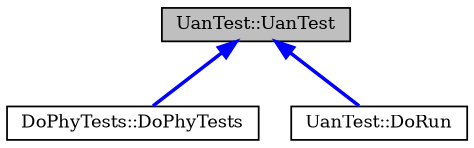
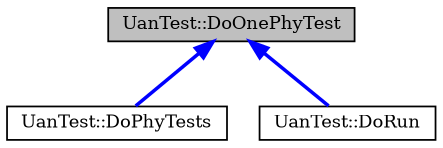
node "UanTest::UanTest": label "UanTest::UanTest" -> "UanTest::DoOnePhyTest"
node "DoPhyTests::DoPhyTests": label "DoPhyTests::DoPhyTests" -> "UanTest::DoPhyTests"
